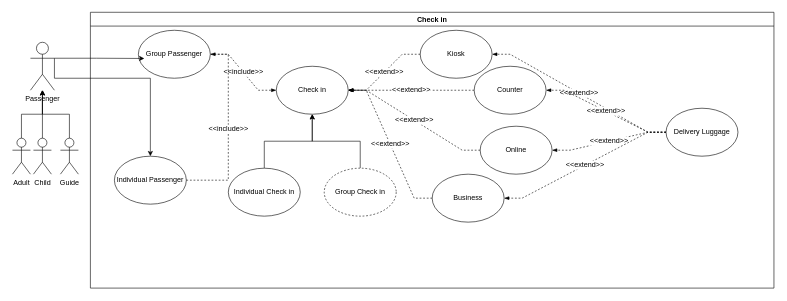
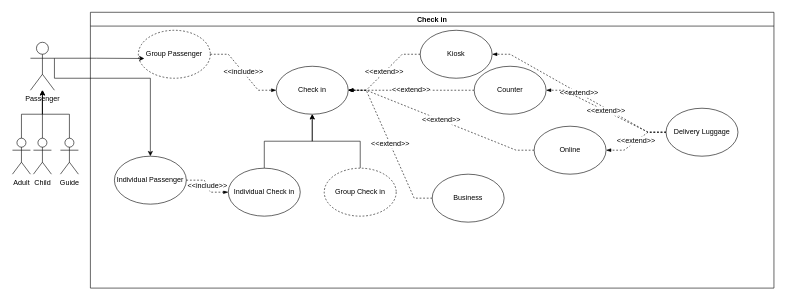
node "Group Passenger": style solid -> dashed
edge "Individual Passenger" -> "Group Passenger": now "Individual Passenger" -> "Individual Check in"
node "Online": moved (516, 150) -> (570, 150)
edge "Delivery Luggage" -> "Business": removed, label "<<extend>>"
